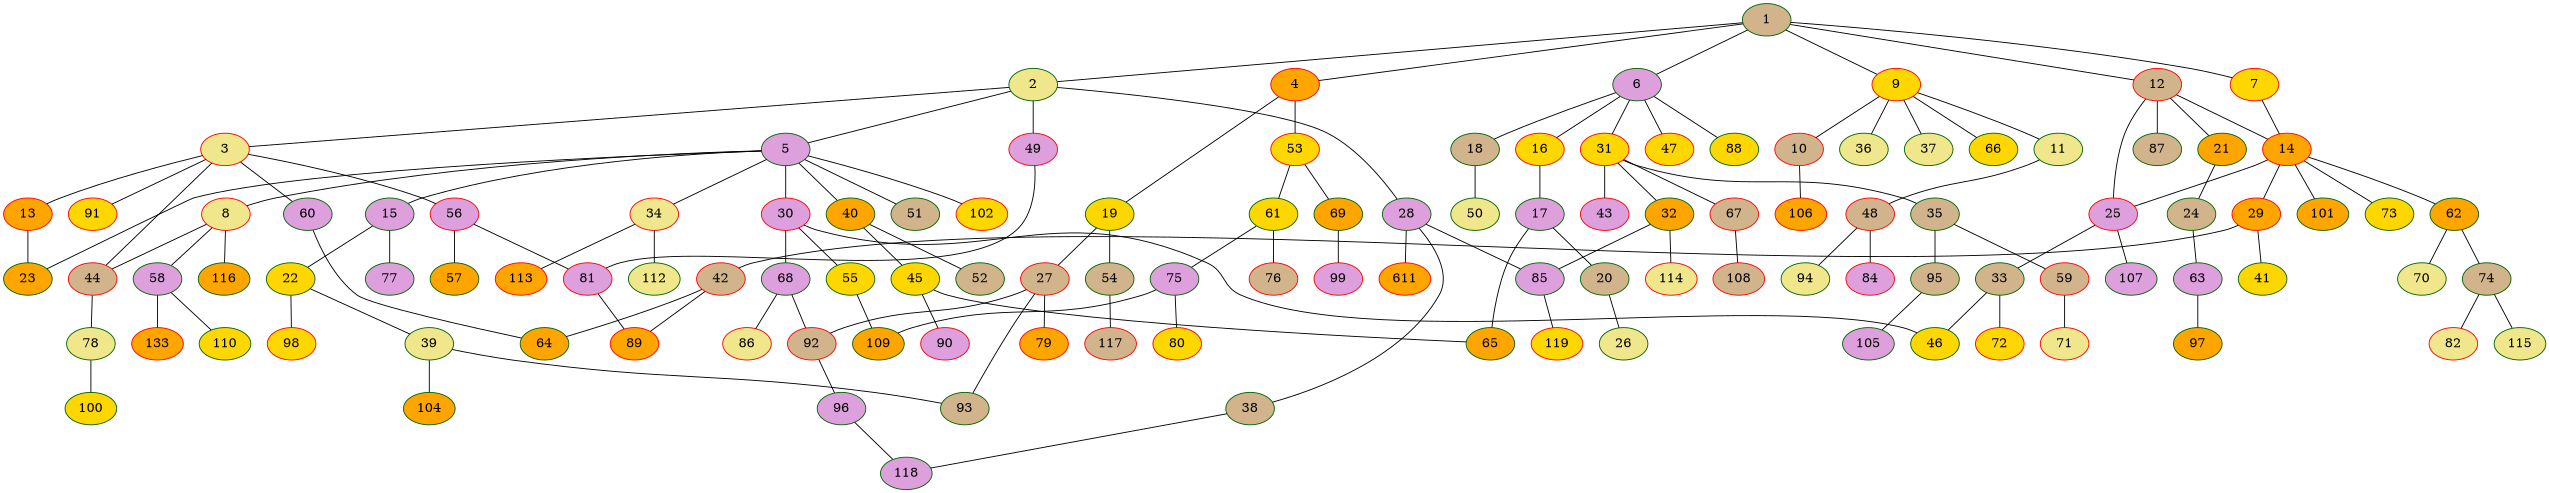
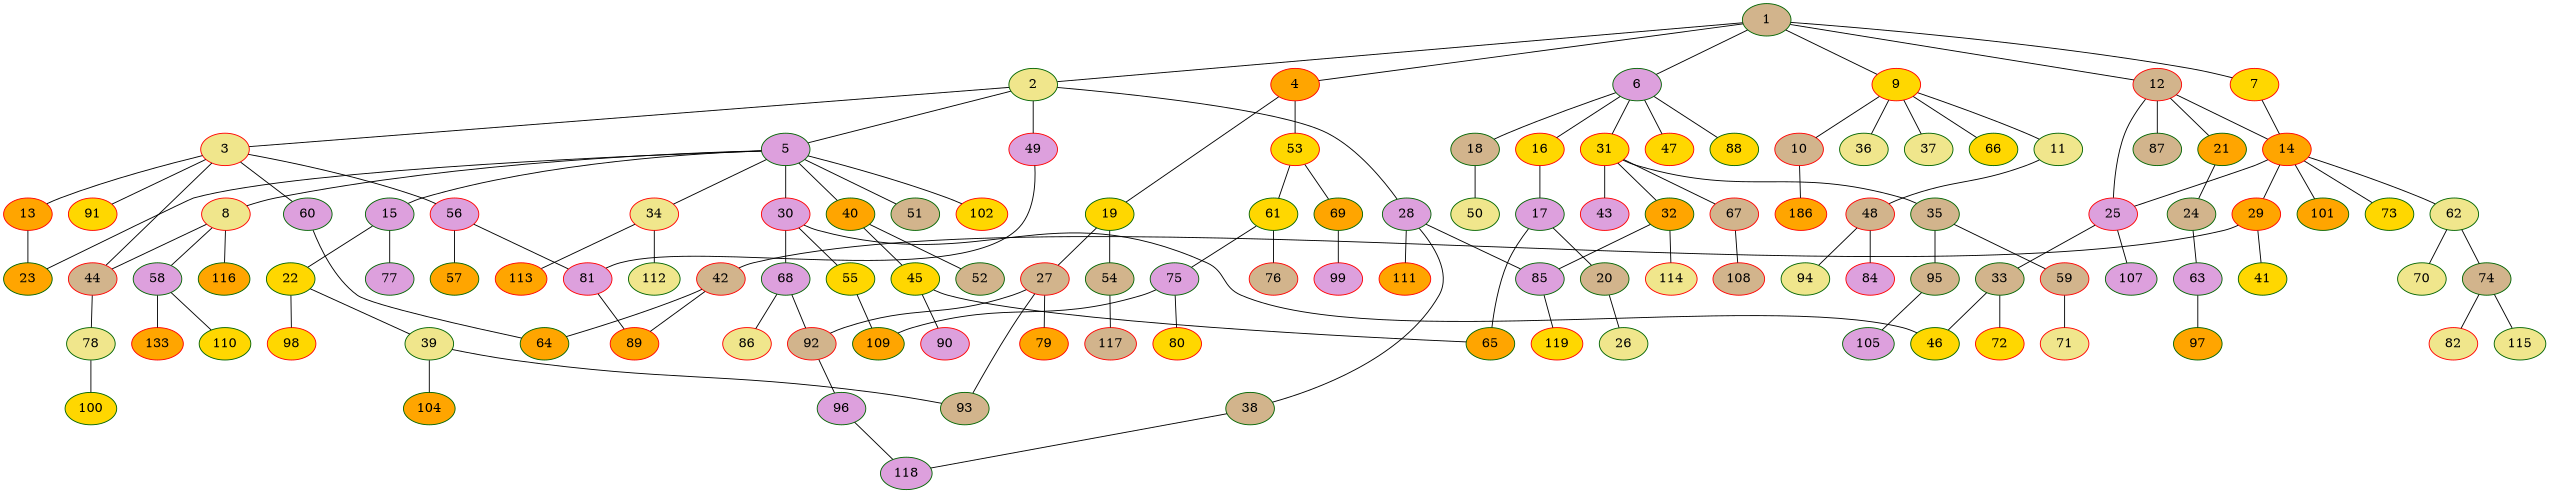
node "106": label "106" -> "186"
node "62": fillcolor orange -> khaki
node "611": label "611" -> "111"
